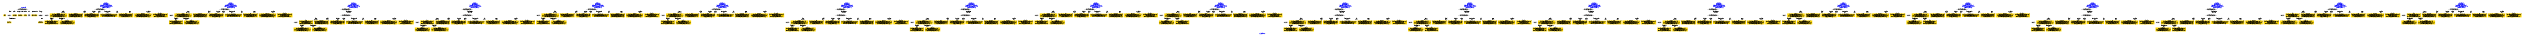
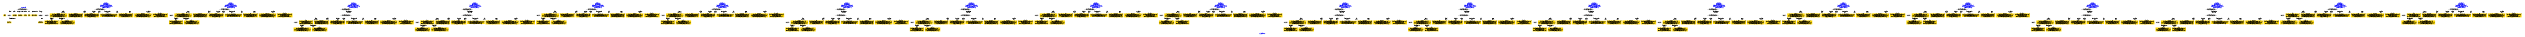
node "Title": fillcolor lightgray -> gold
